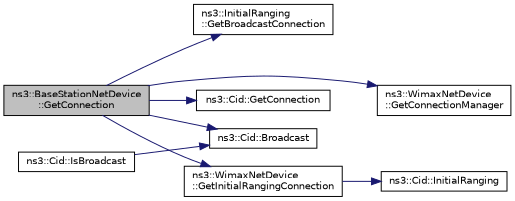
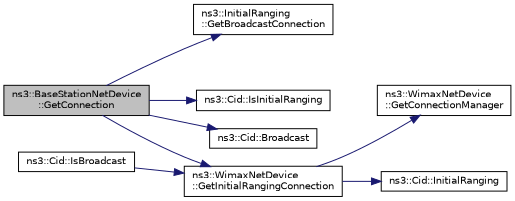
edge "ns3::BaseStationNetDevice ::GetConnection" -> "ns3::WimaxNetDevice ::GetConnectionManager": now "ns3::WimaxNetDevice ::GetInitialRangingConnection" -> "ns3::WimaxNetDevice ::GetConnectionManager"
node "ns3::Cid::GetConnection": label "ns3::Cid::GetConnection" -> "ns3::Cid::IsInitialRanging"
edge "ns3::Cid::IsBroadcast" -> "ns3::Cid::Broadcast": now "ns3::Cid::IsBroadcast" -> "ns3::WimaxNetDevice ::GetInitialRangingConnection"
